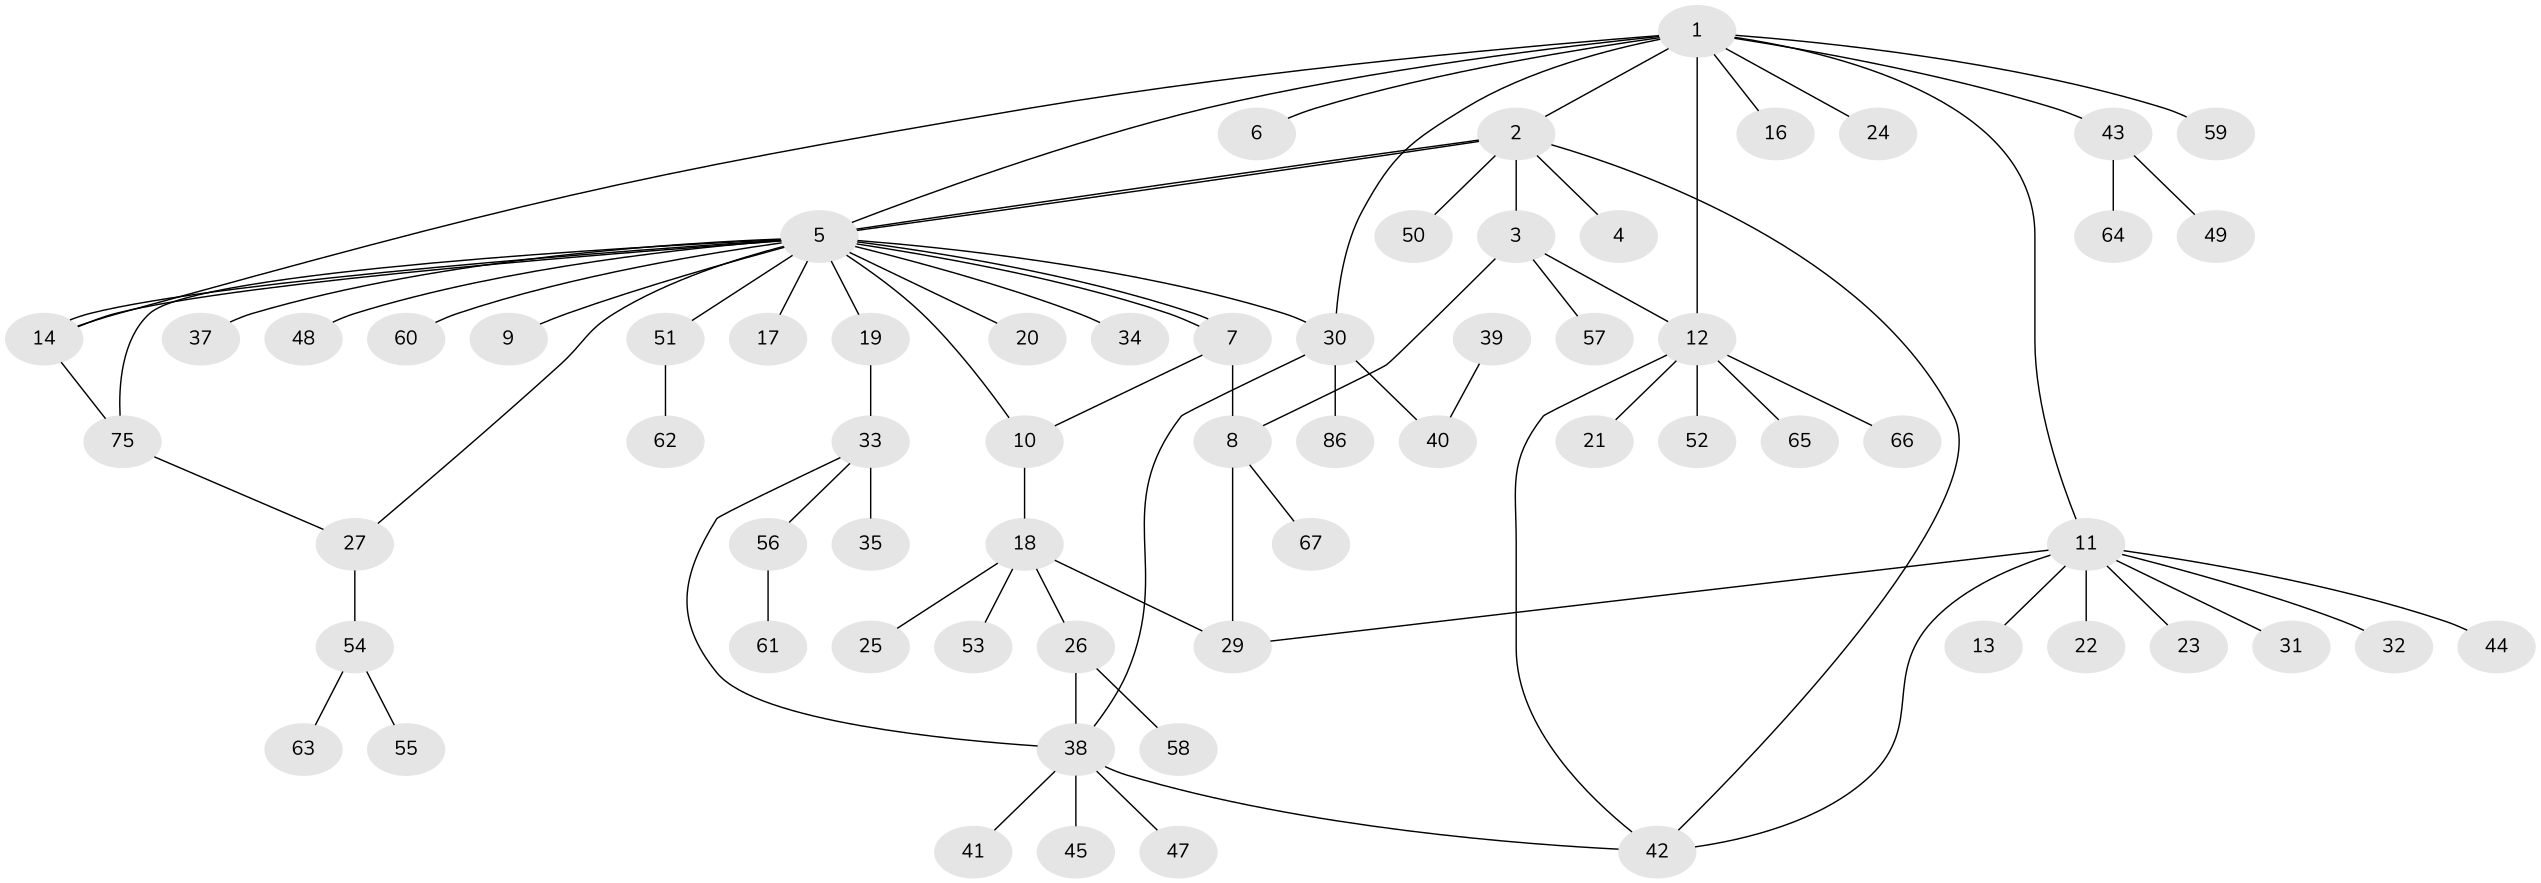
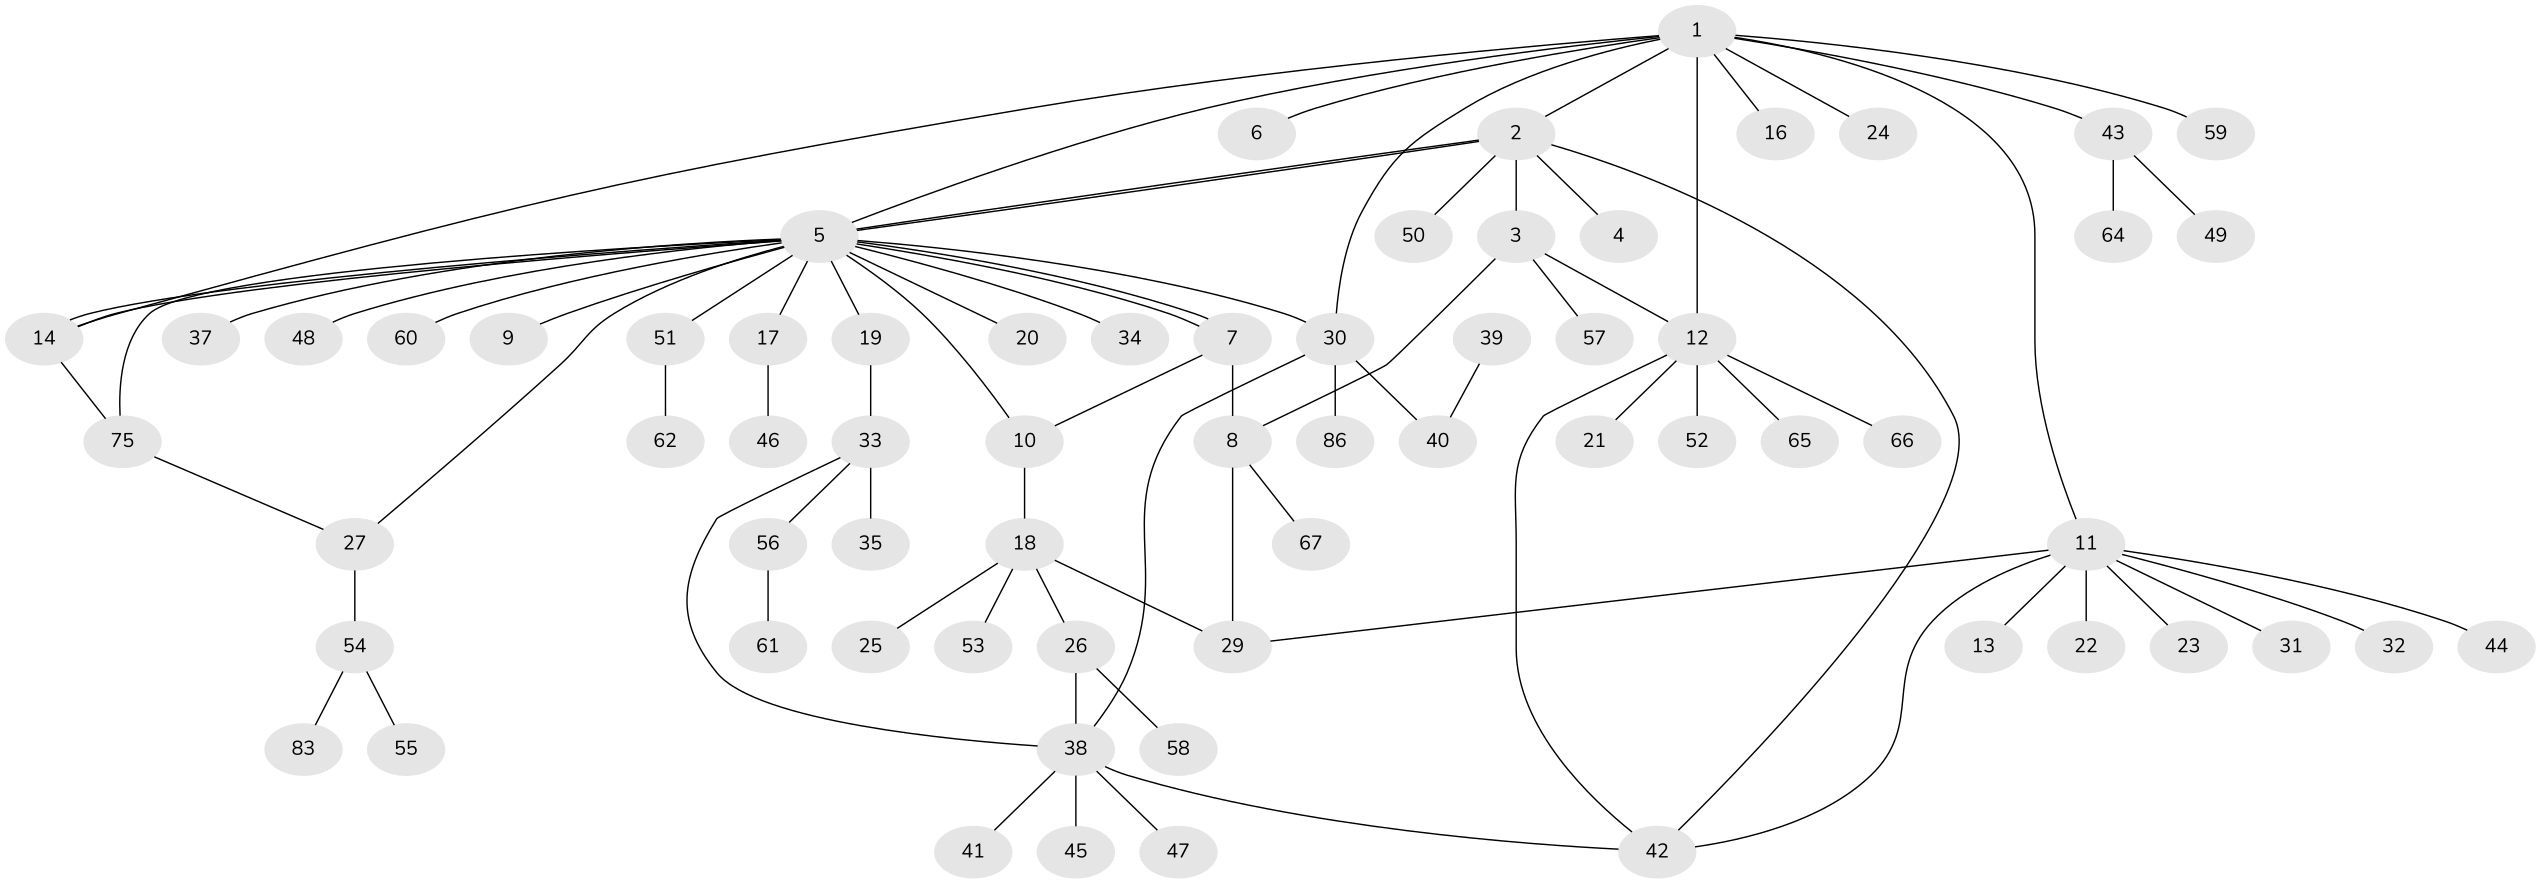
node "46": added
node "63": label "63" -> "83"
